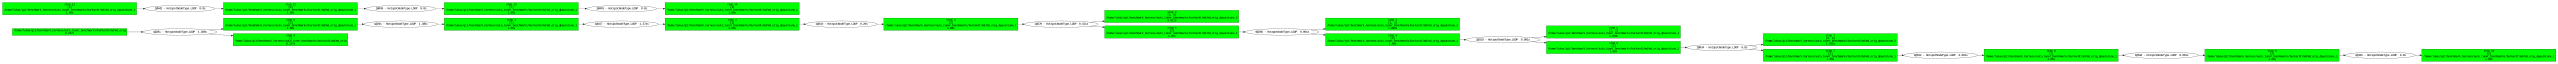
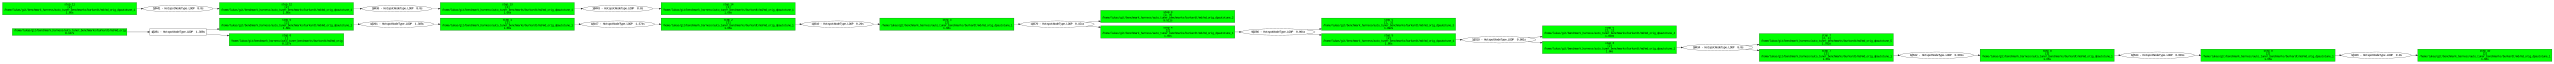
node "1@281 - HotspotNodeType.LOOP  1.388s": shape ellipse -> box
